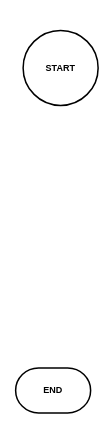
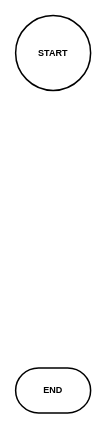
node "START": moved (60, 68) -> (53, 53)
